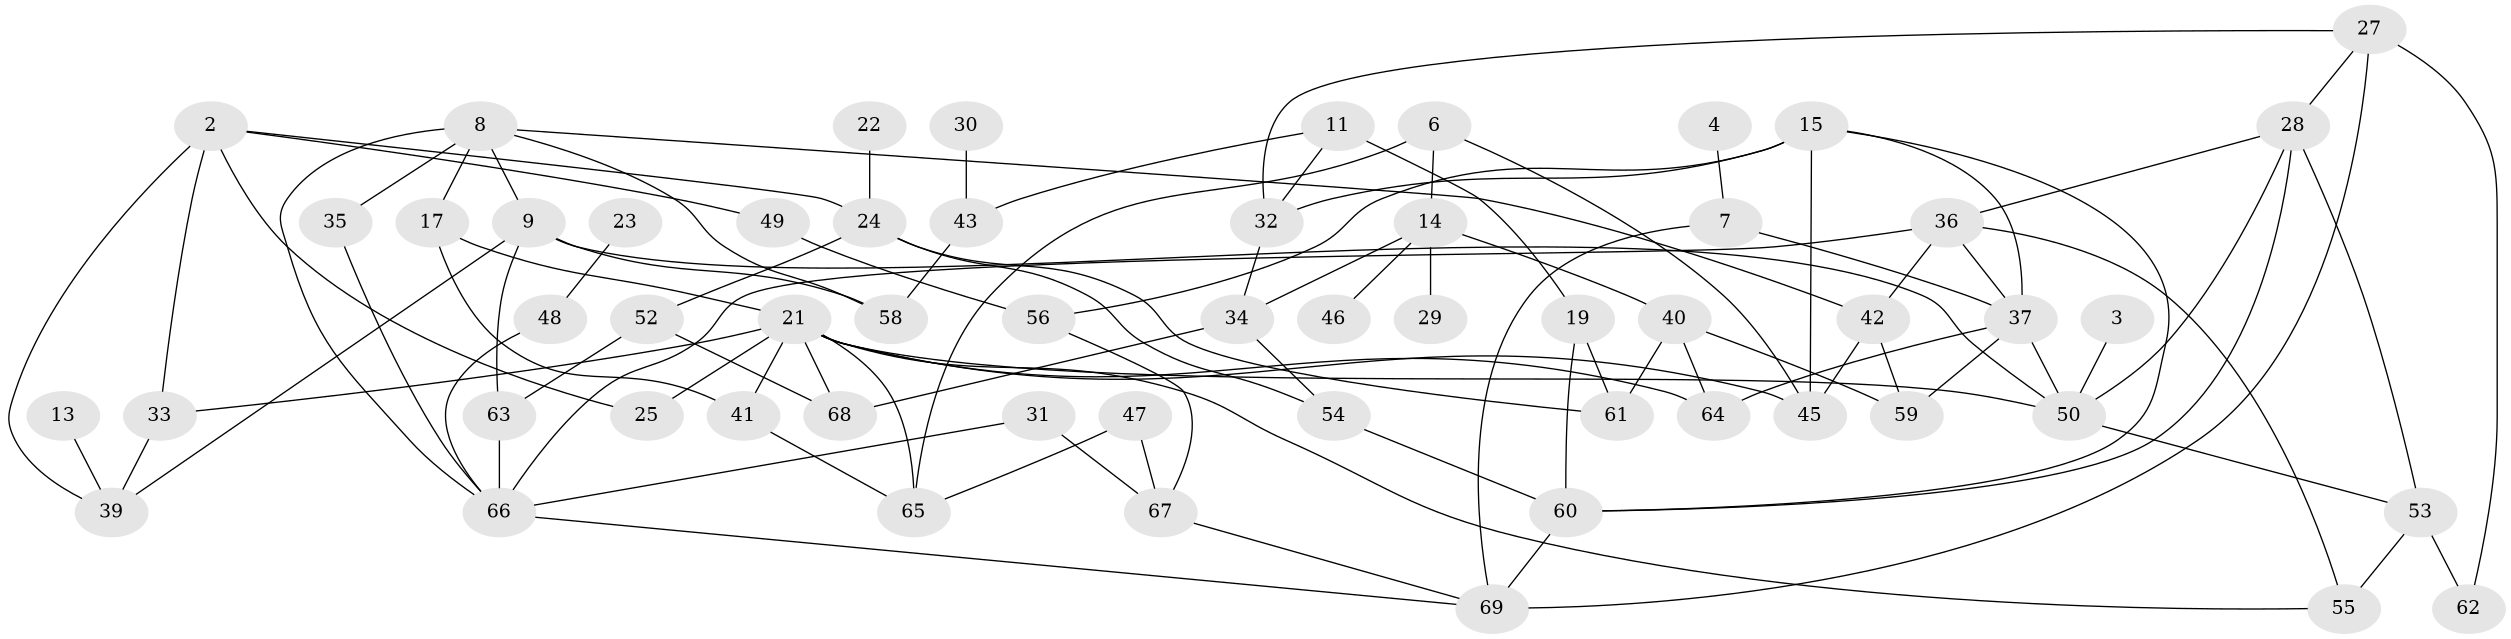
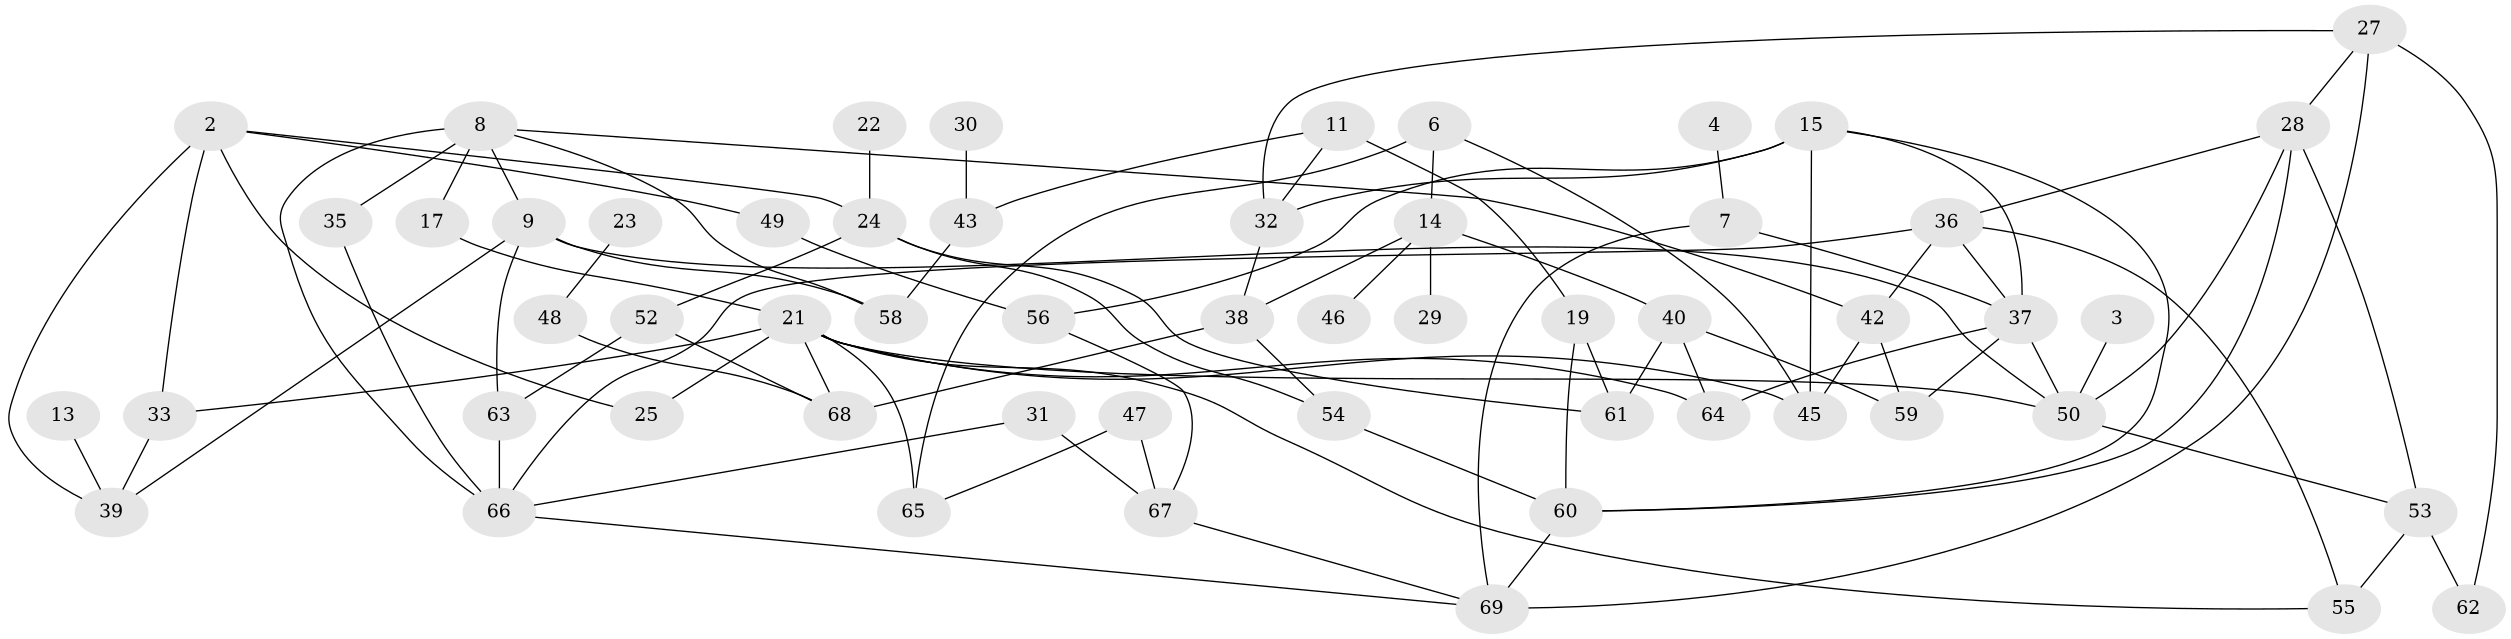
node "34": label "34" -> "38"
edge "48" -- "66": now "48" -- "68"
node "41": removed
